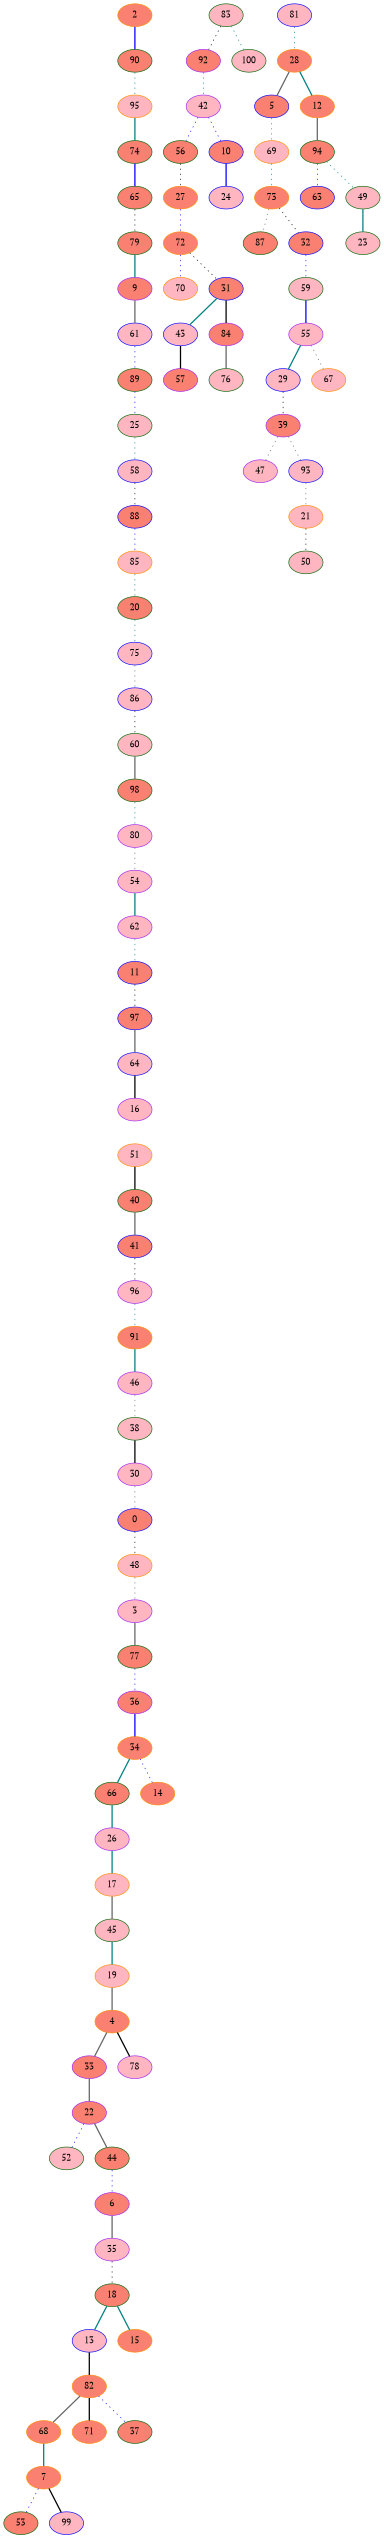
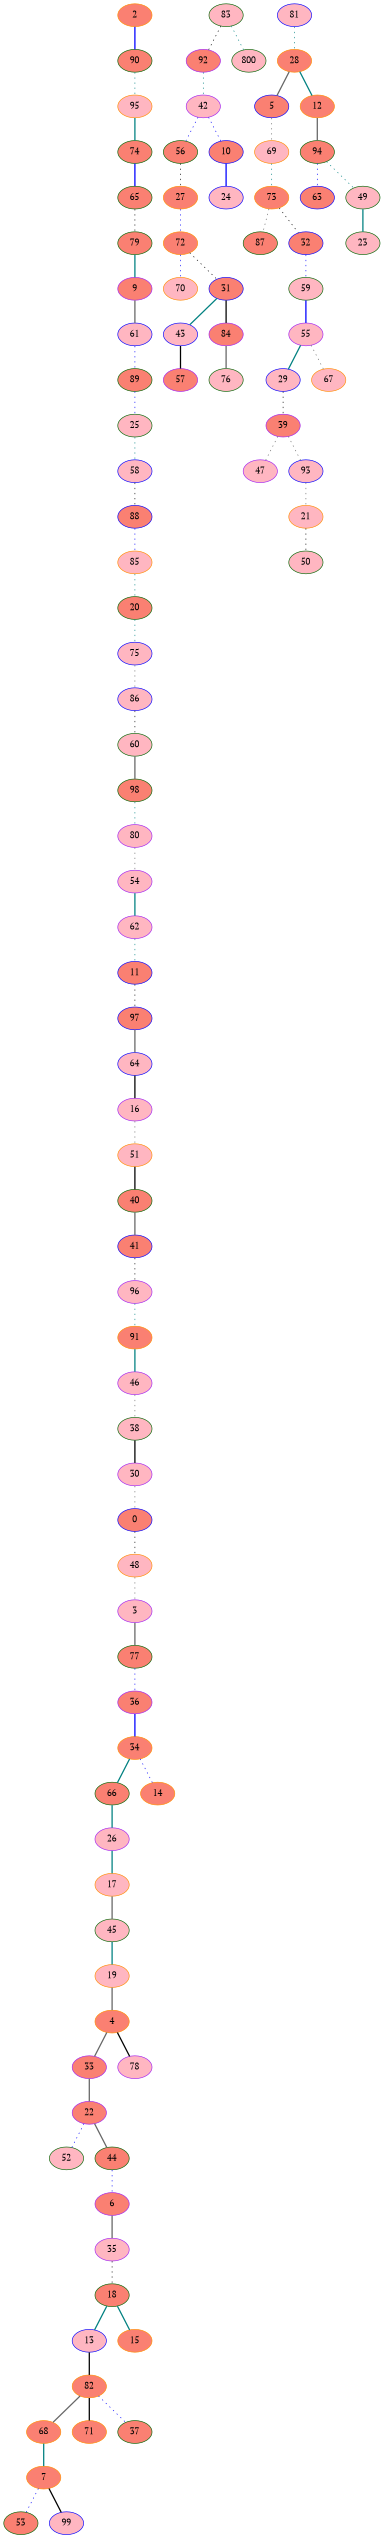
node "100": label "100" -> "800"
edge "16" -- "51": added
